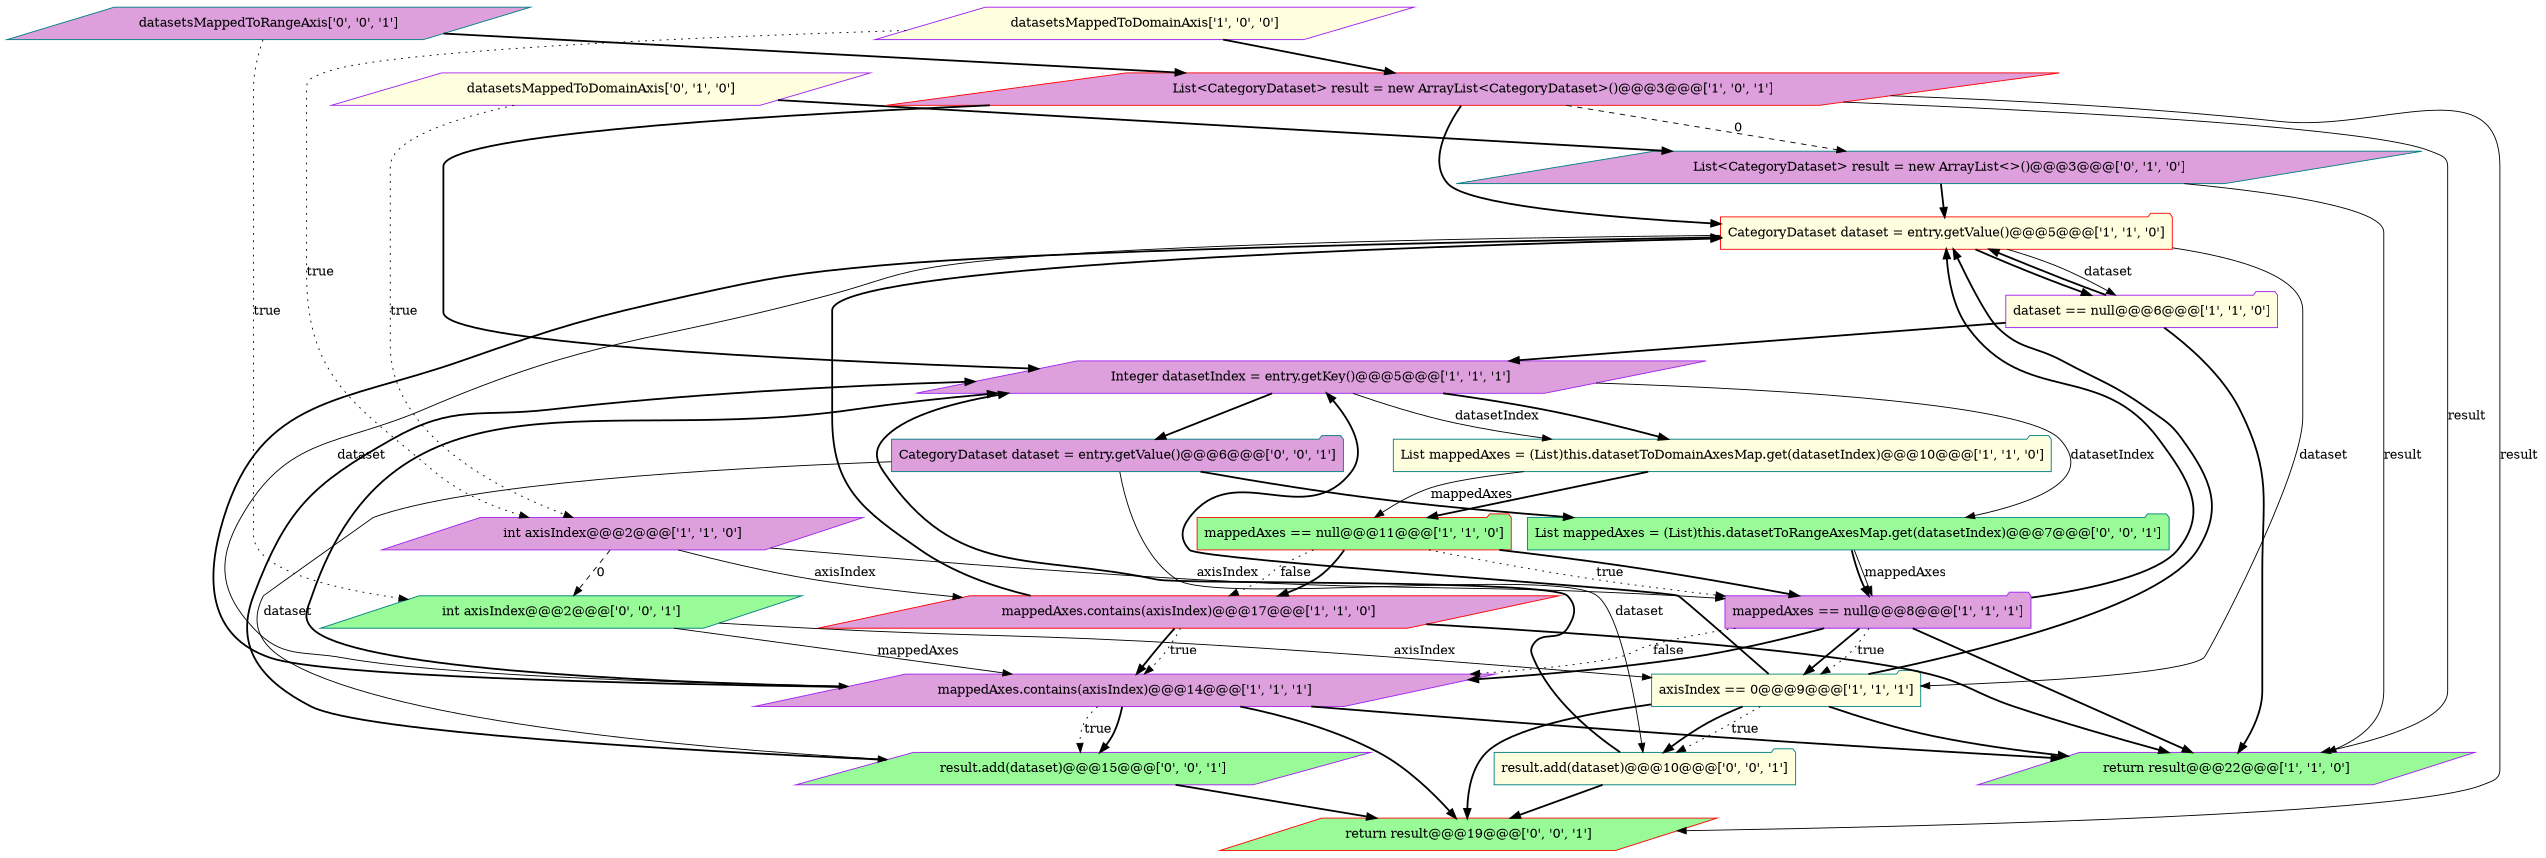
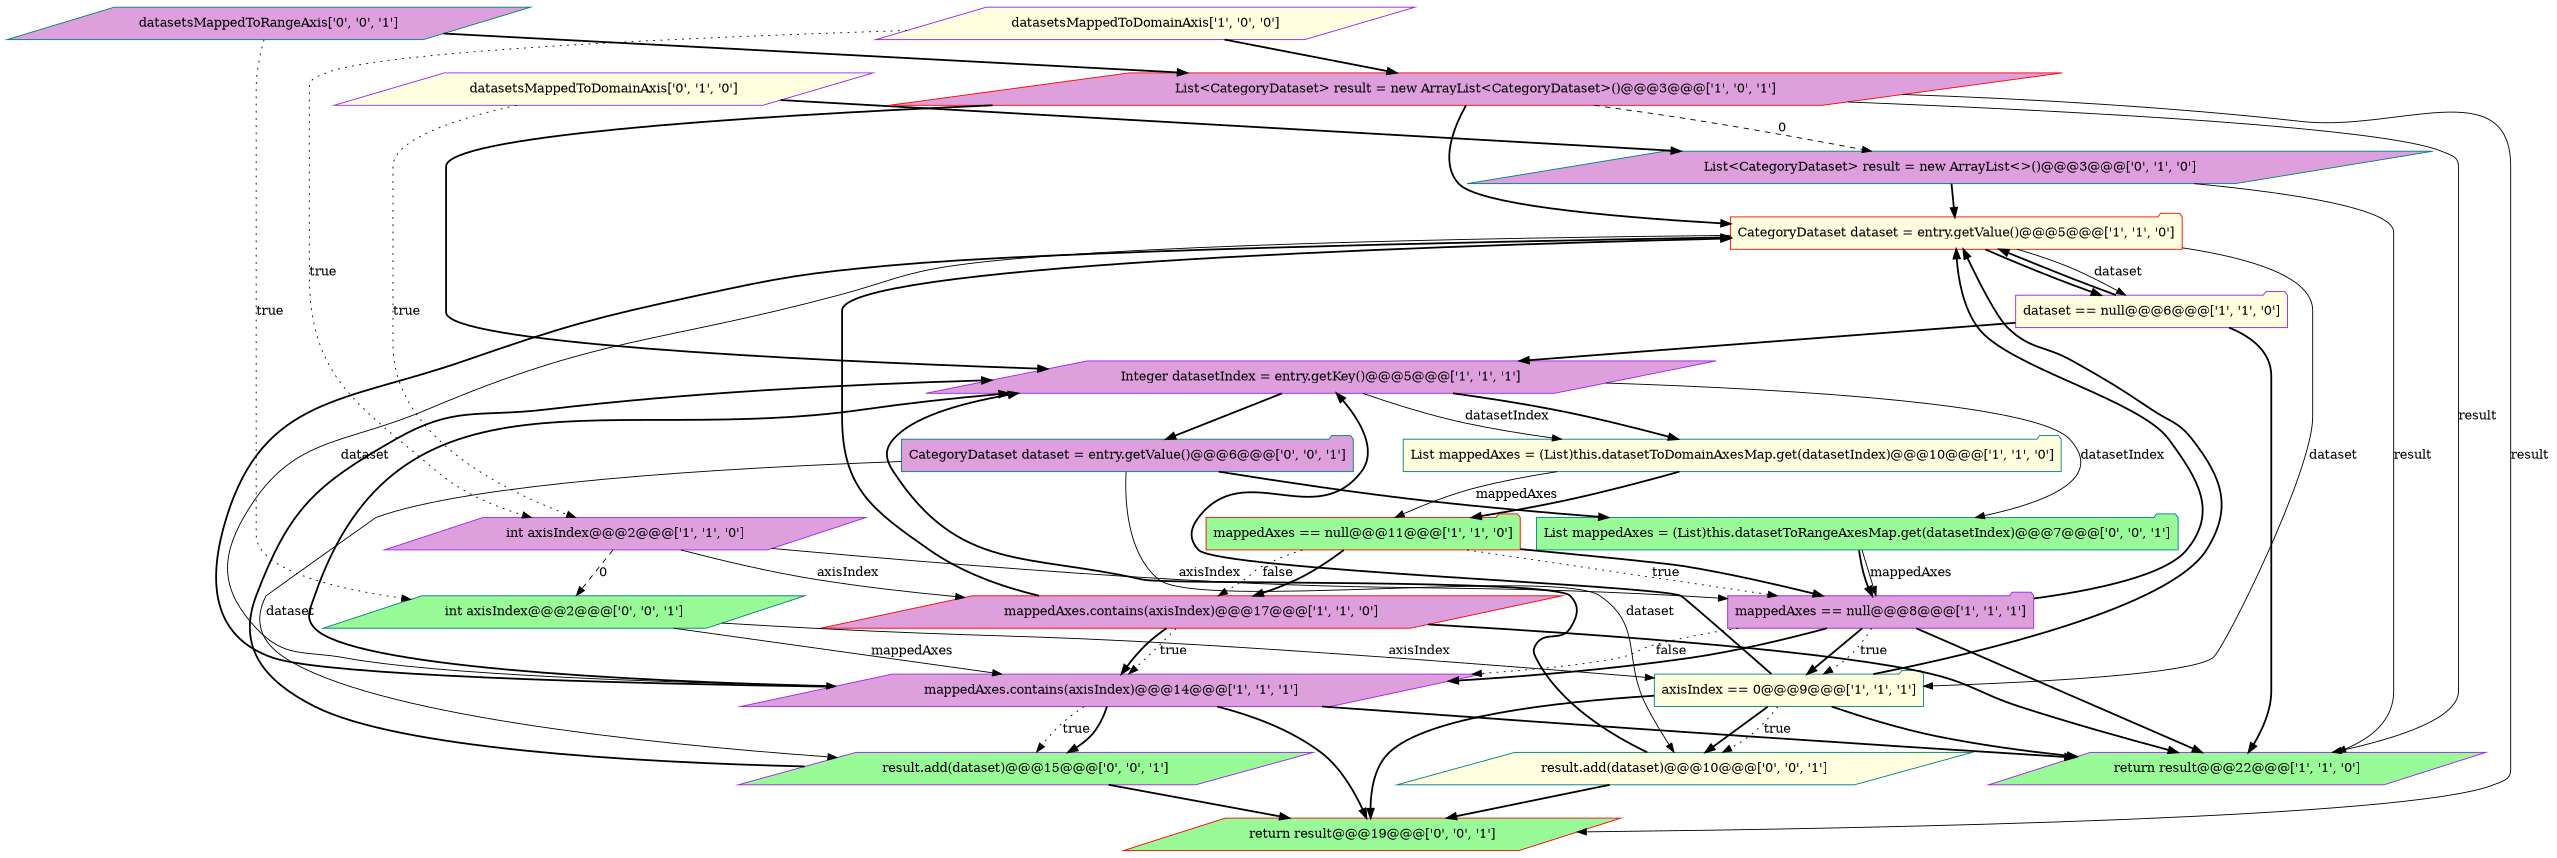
node "result.add(dataset)@@@10@@@['0', '0', '1']": shape folder -> parallelogram
